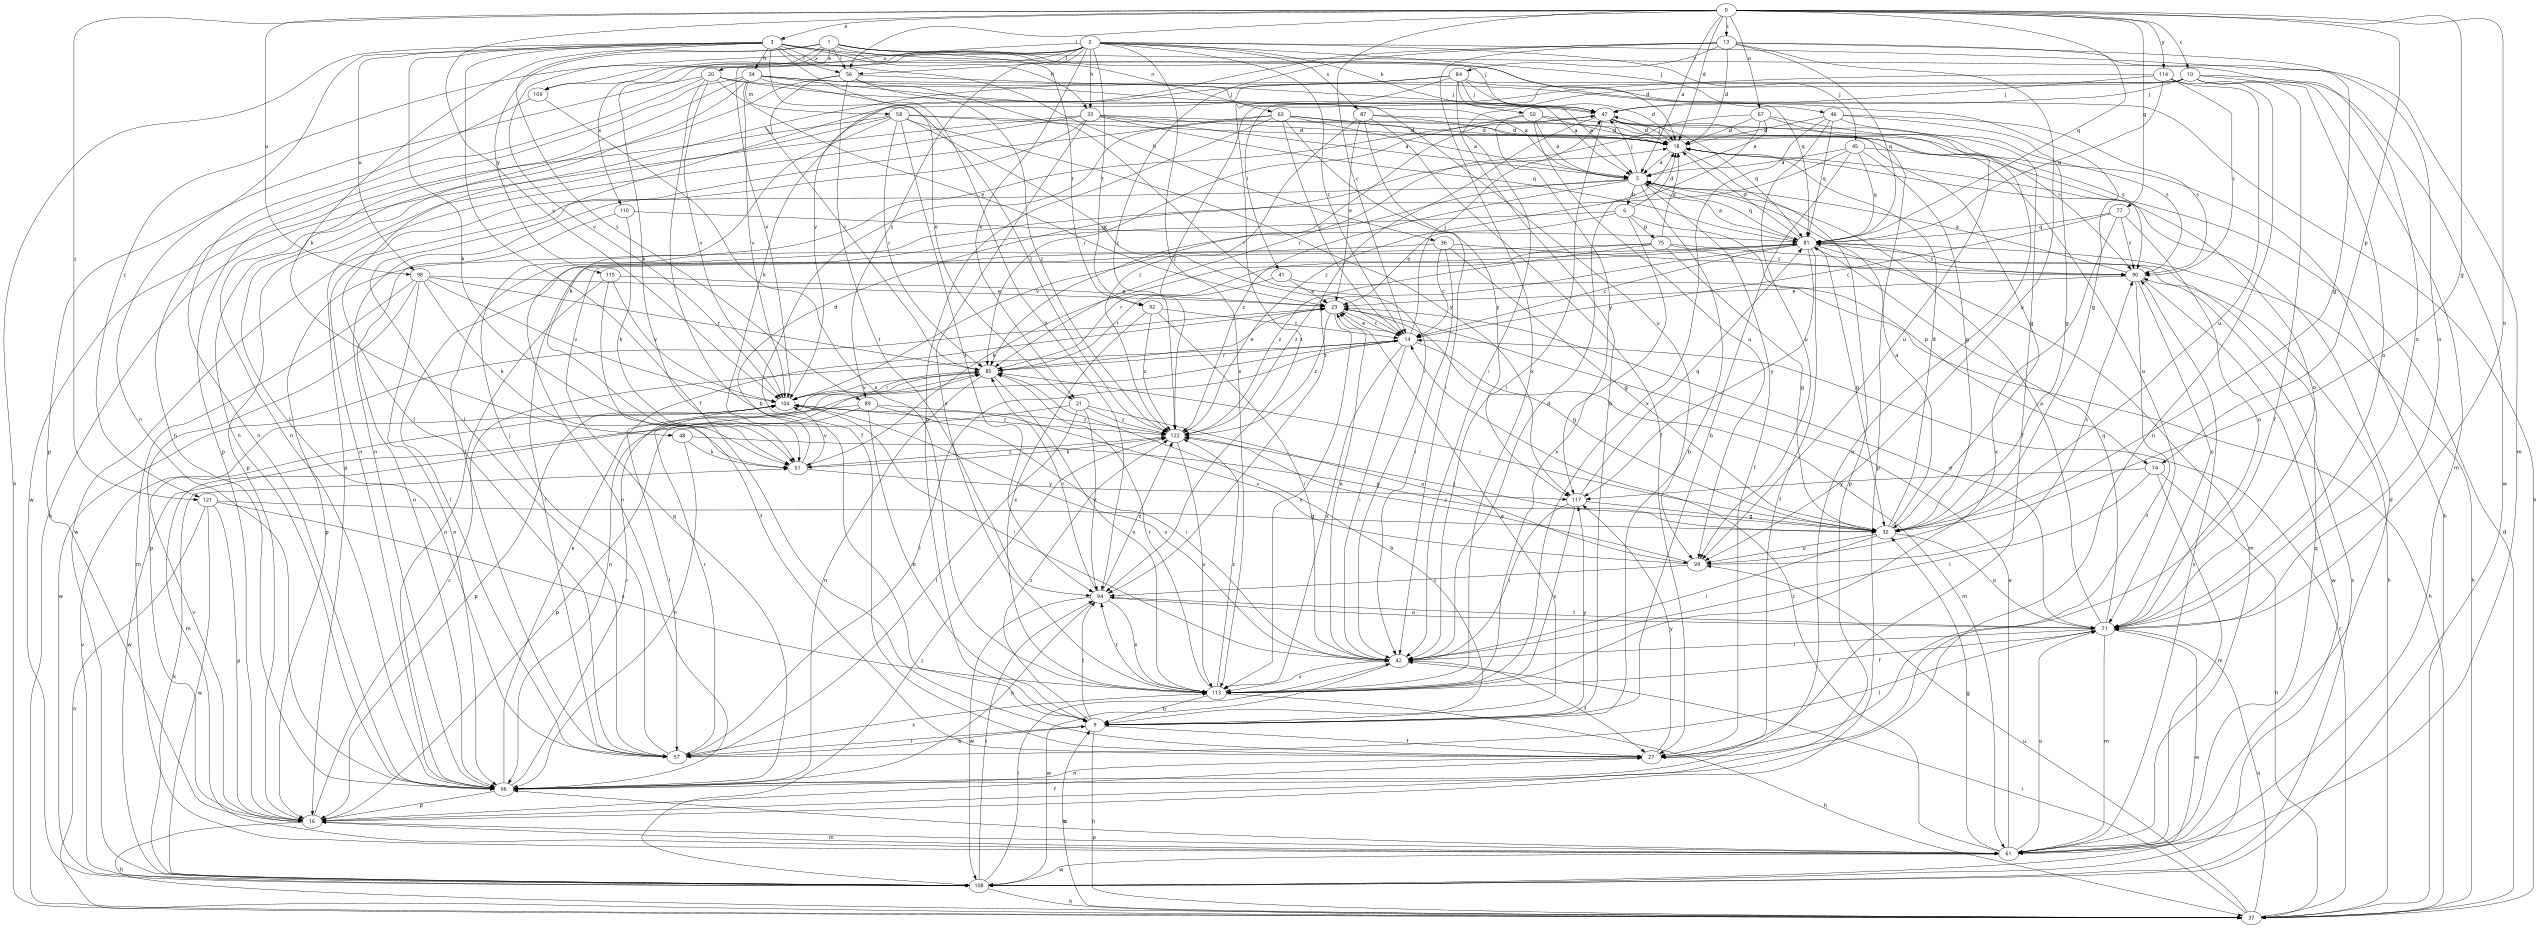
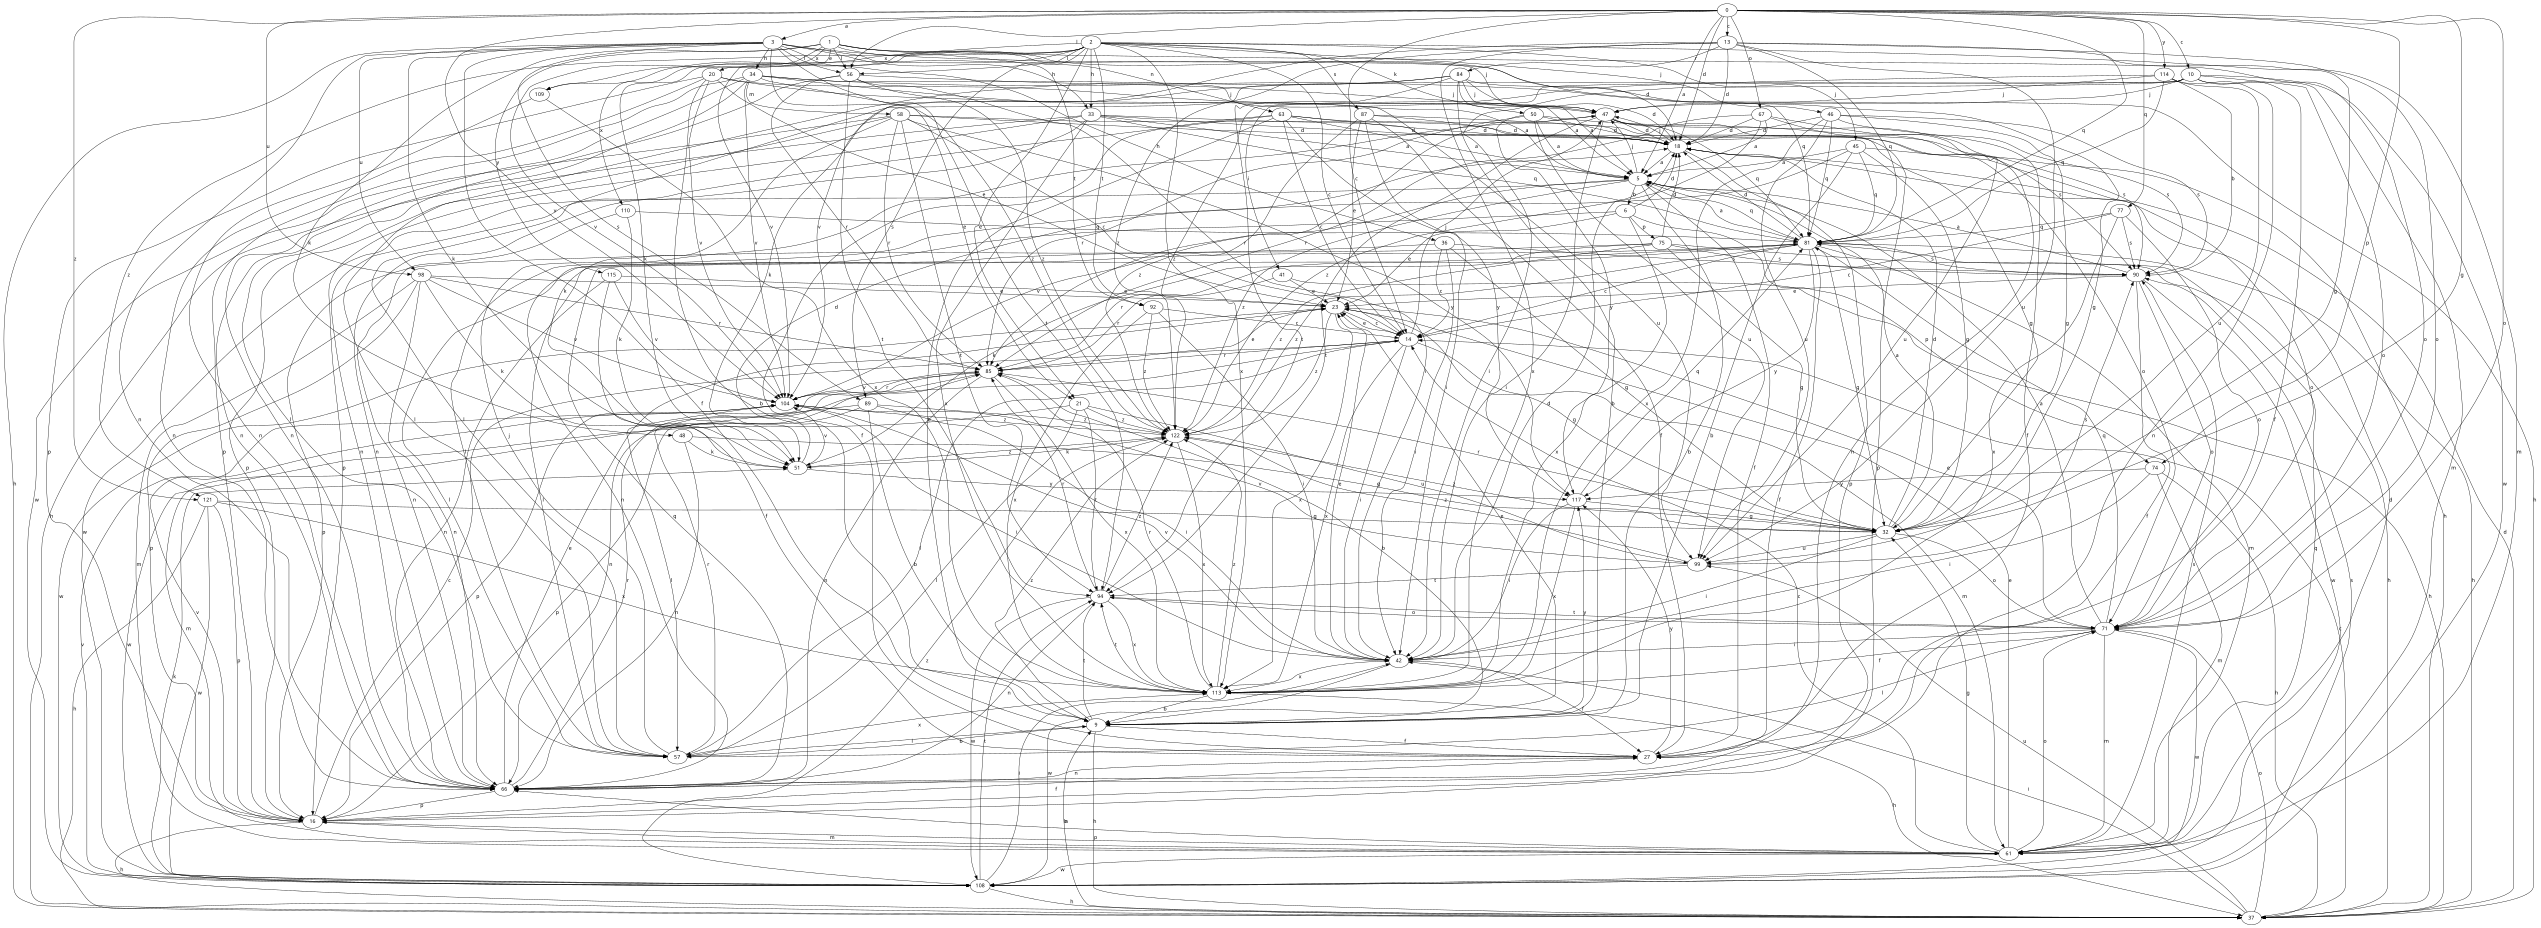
edge "114" -> "90": label "s" -> "b"
